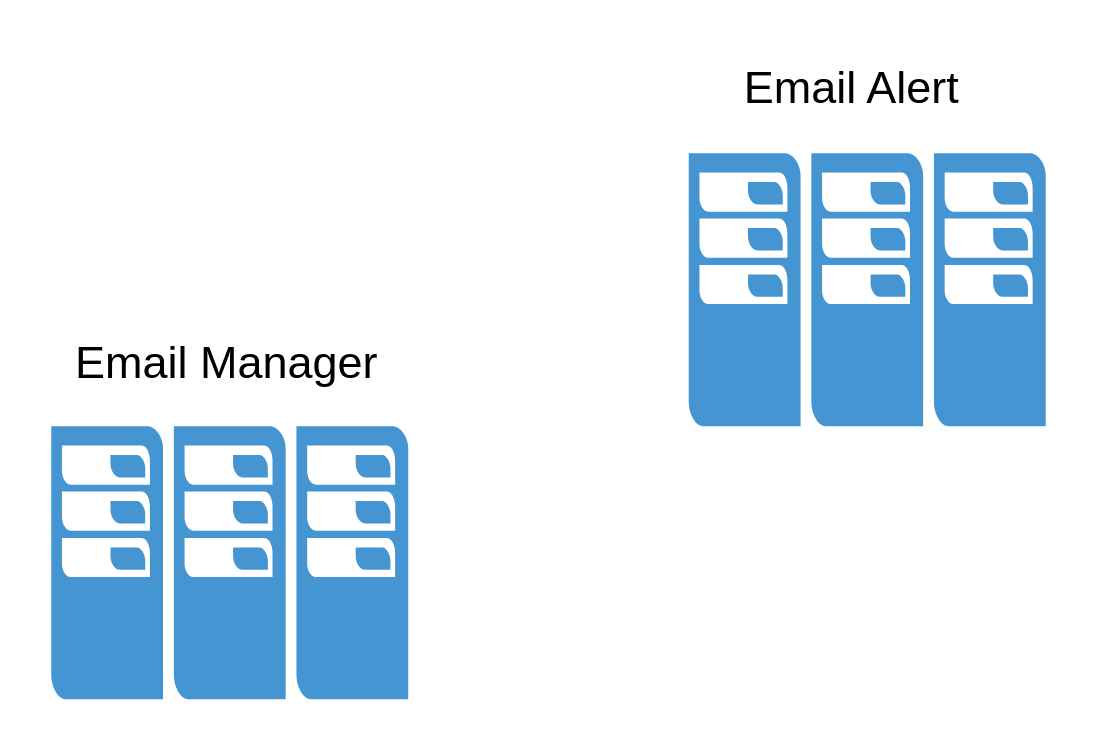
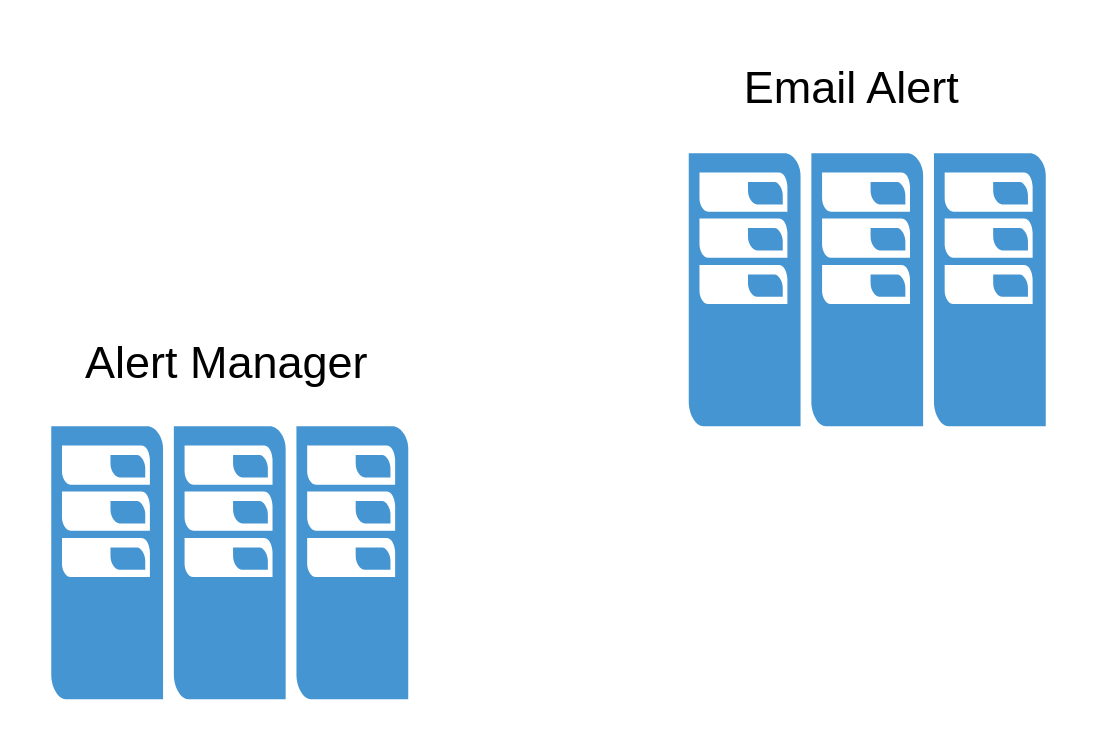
node "Email Manager": label "Email Manager" -> "Alert Manager"
